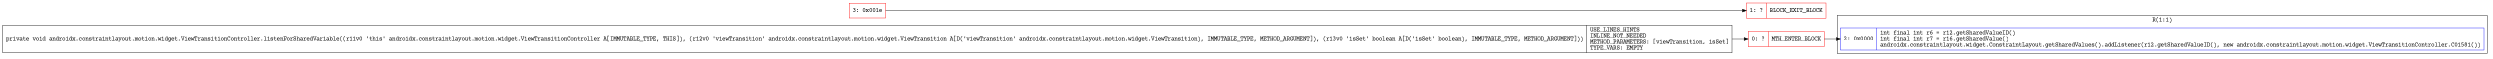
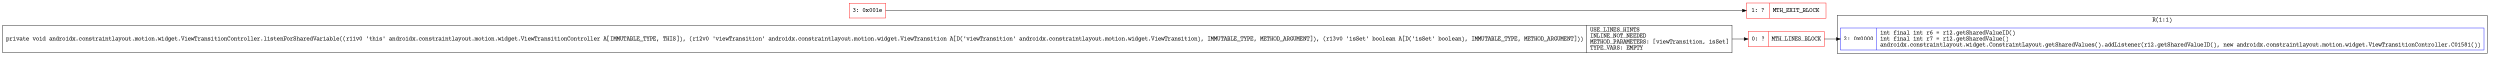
node "1: ?": text "BLOCK_EXIT_BLOCK" -> "MTH_EXIT_BLOCK"
node "0: ?": text "MTH_ENTER_BLOCK" -> "MTH_LINES_BLOCK"
node "2: 0x0000": text "int final int r7 = r16.getSharedValue()" -> "int final int r7 = r12.getSharedValue()"
